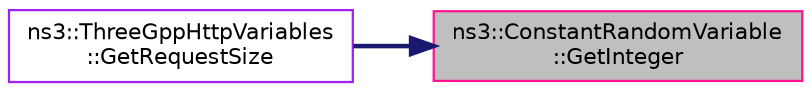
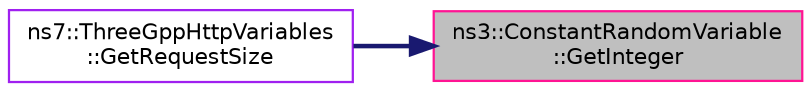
node "ns3::ThreeGppHttpVariables ::GetRequestSize": label "ns3::ThreeGppHttpVariables ::GetRequestSize" -> "ns7::ThreeGppHttpVariables ::GetRequestSize"
